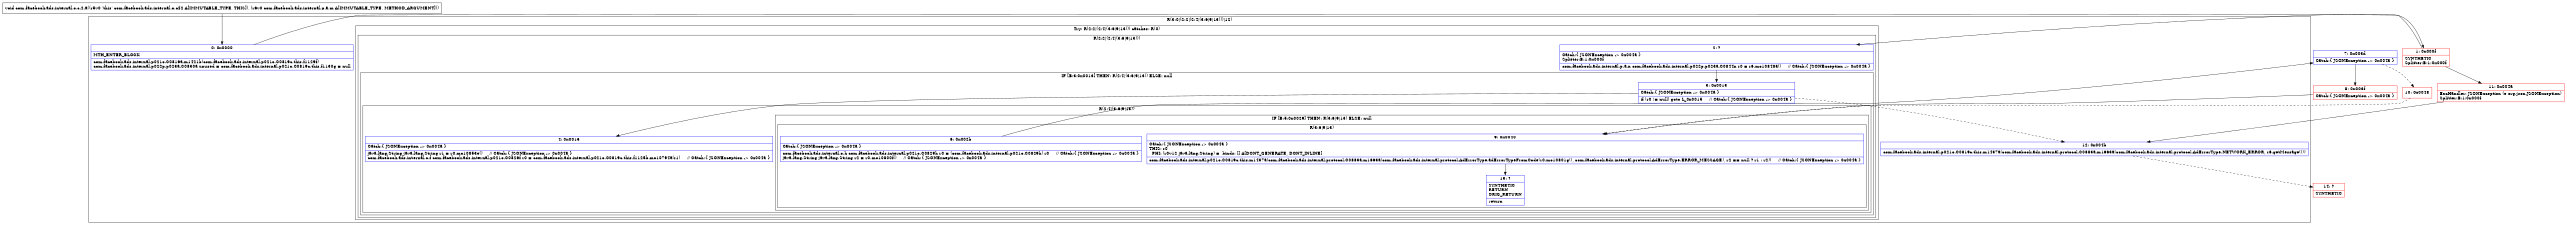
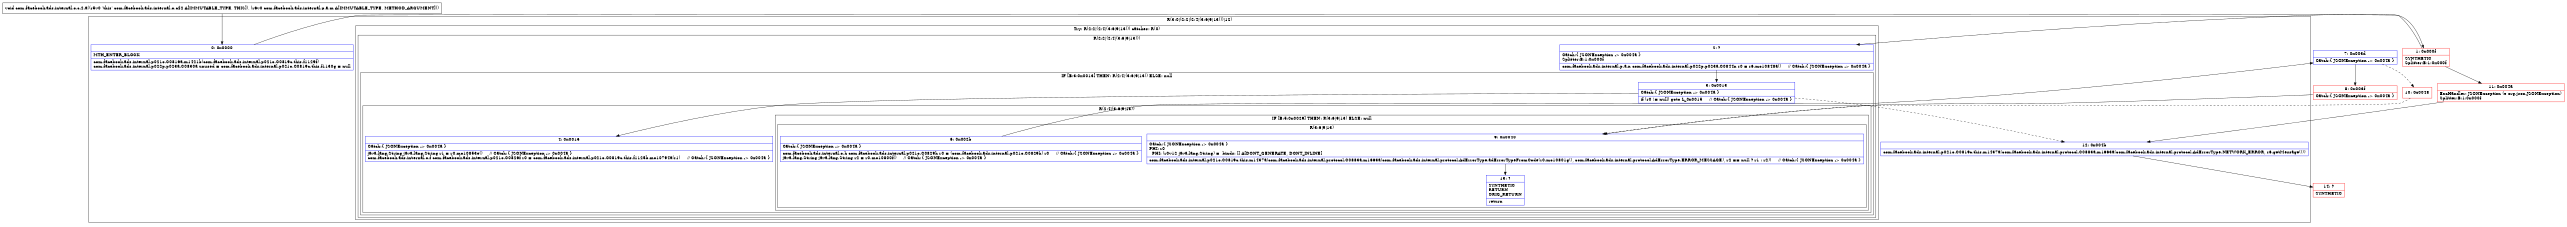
node "9: 0x0040": text "THIS: r0" -> "PHI: r0"
edge "12: 0x004b" -> "14: ?": style dashed -> solid
